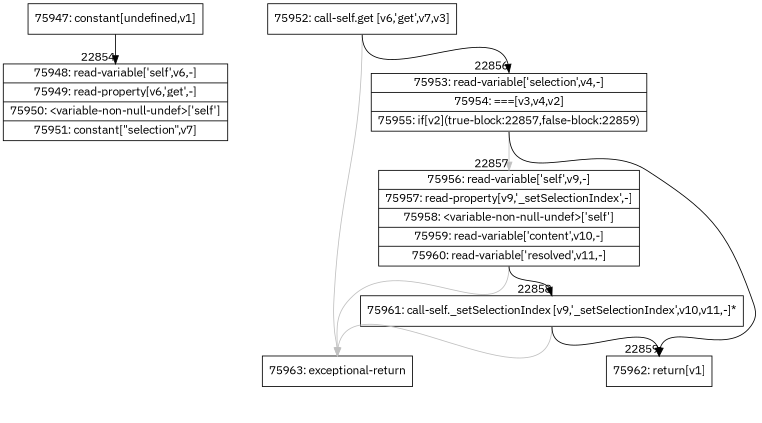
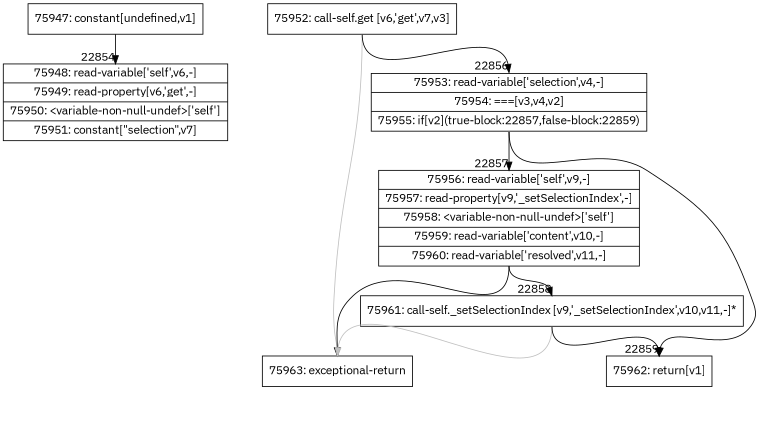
edge "75953: read-variable['selection',v4,-]" -> "75956: read-variable['self',v9,-]": color gray -> black
edge "75956: read-variable['self',v9,-]" -> "75963: exceptional-return": color gray -> black
